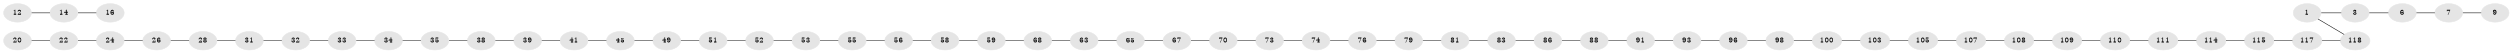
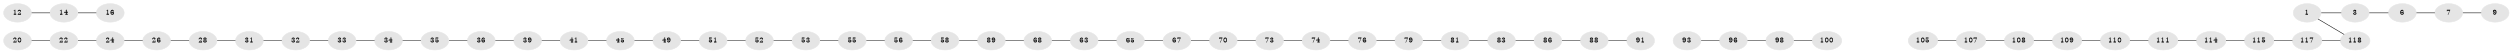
node "38": label "38" -> "36"
node "59": label "59" -> "89"
edge "91" -- "93": removed
node "103": removed
